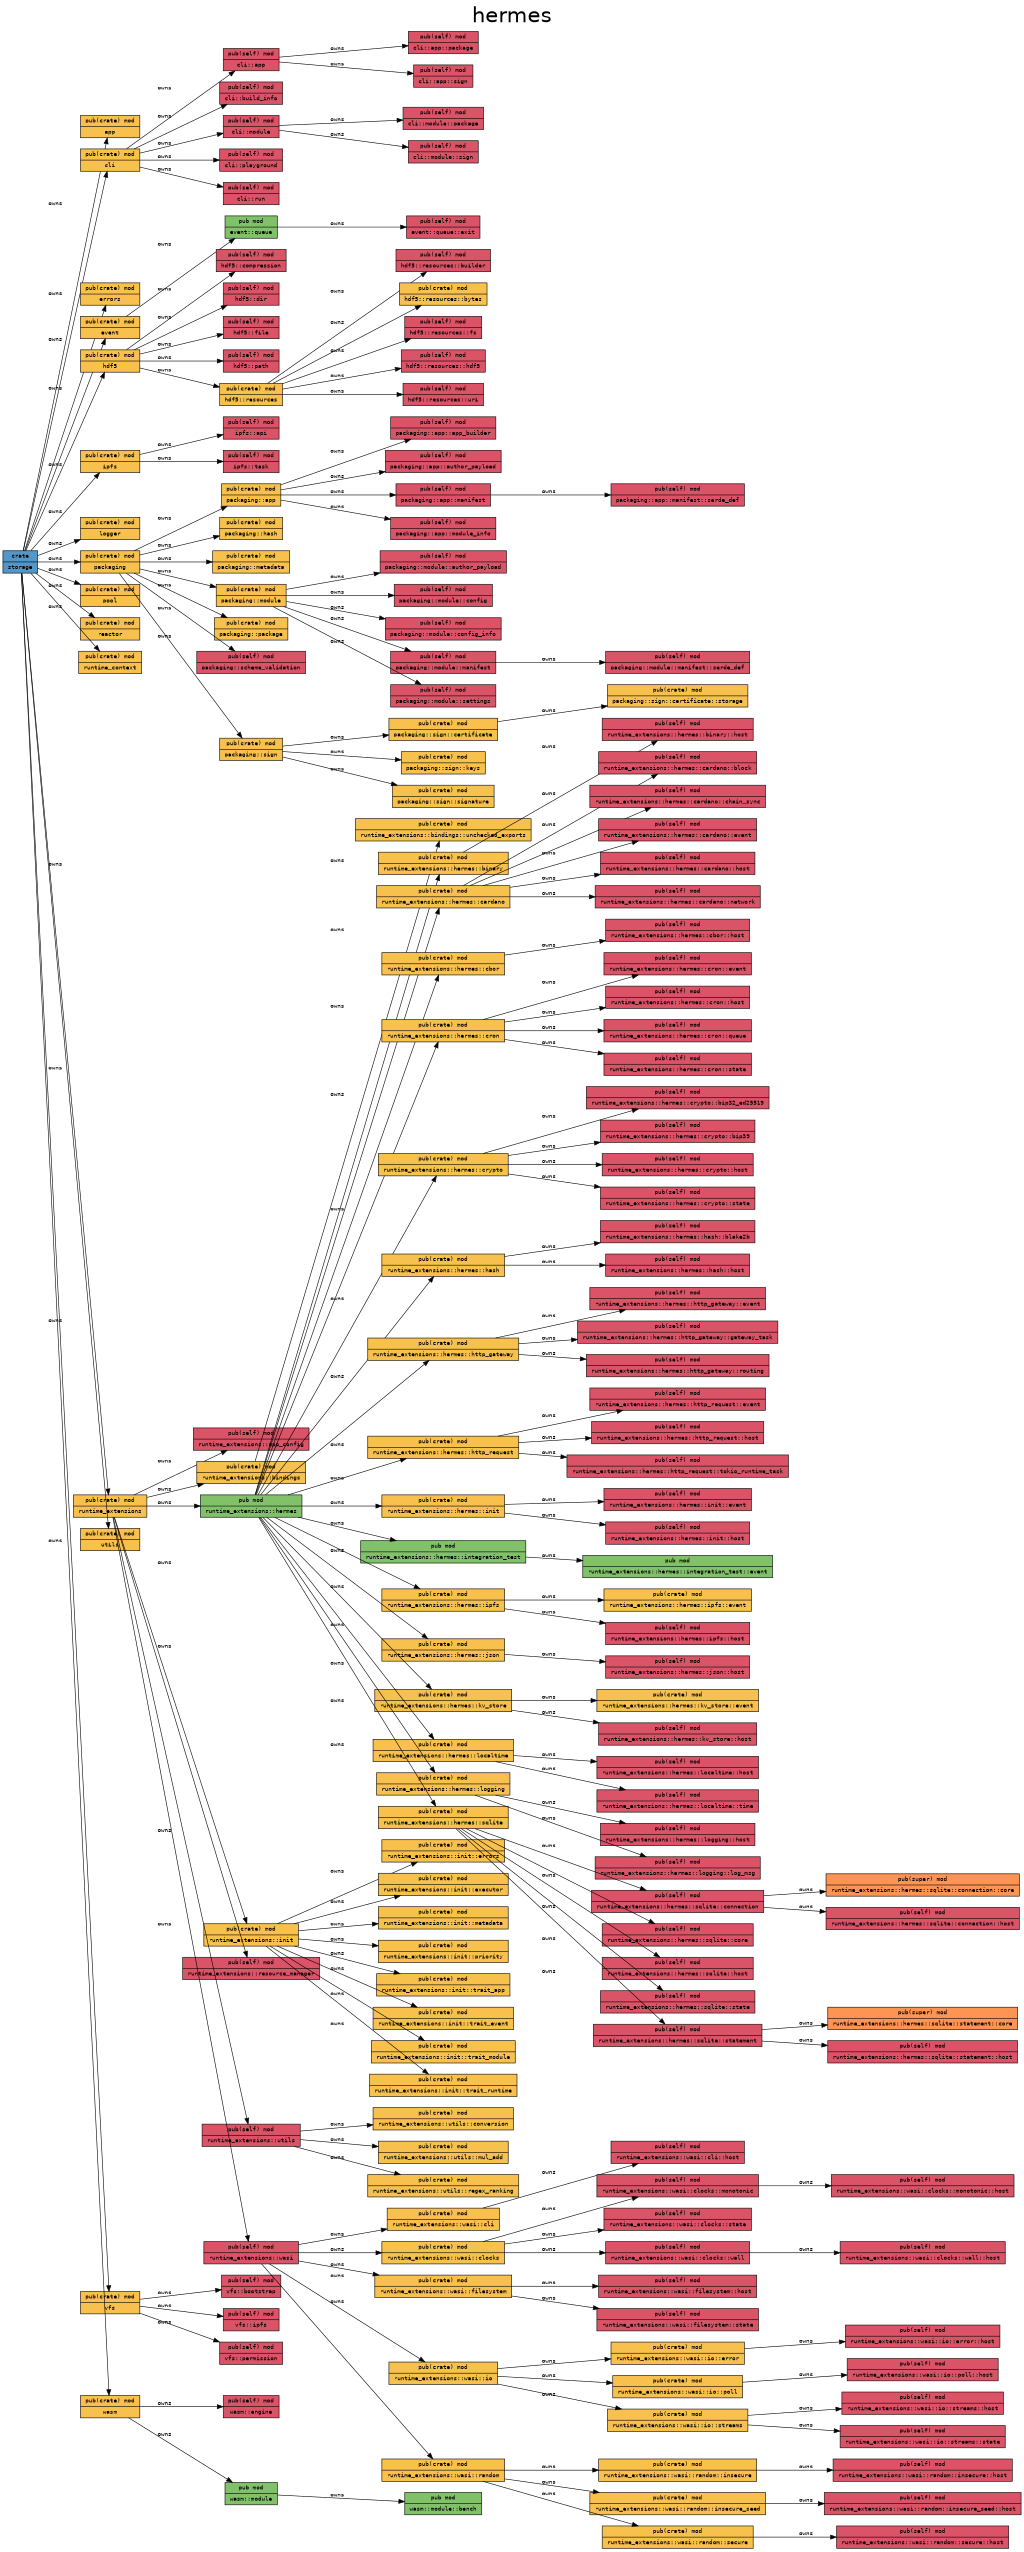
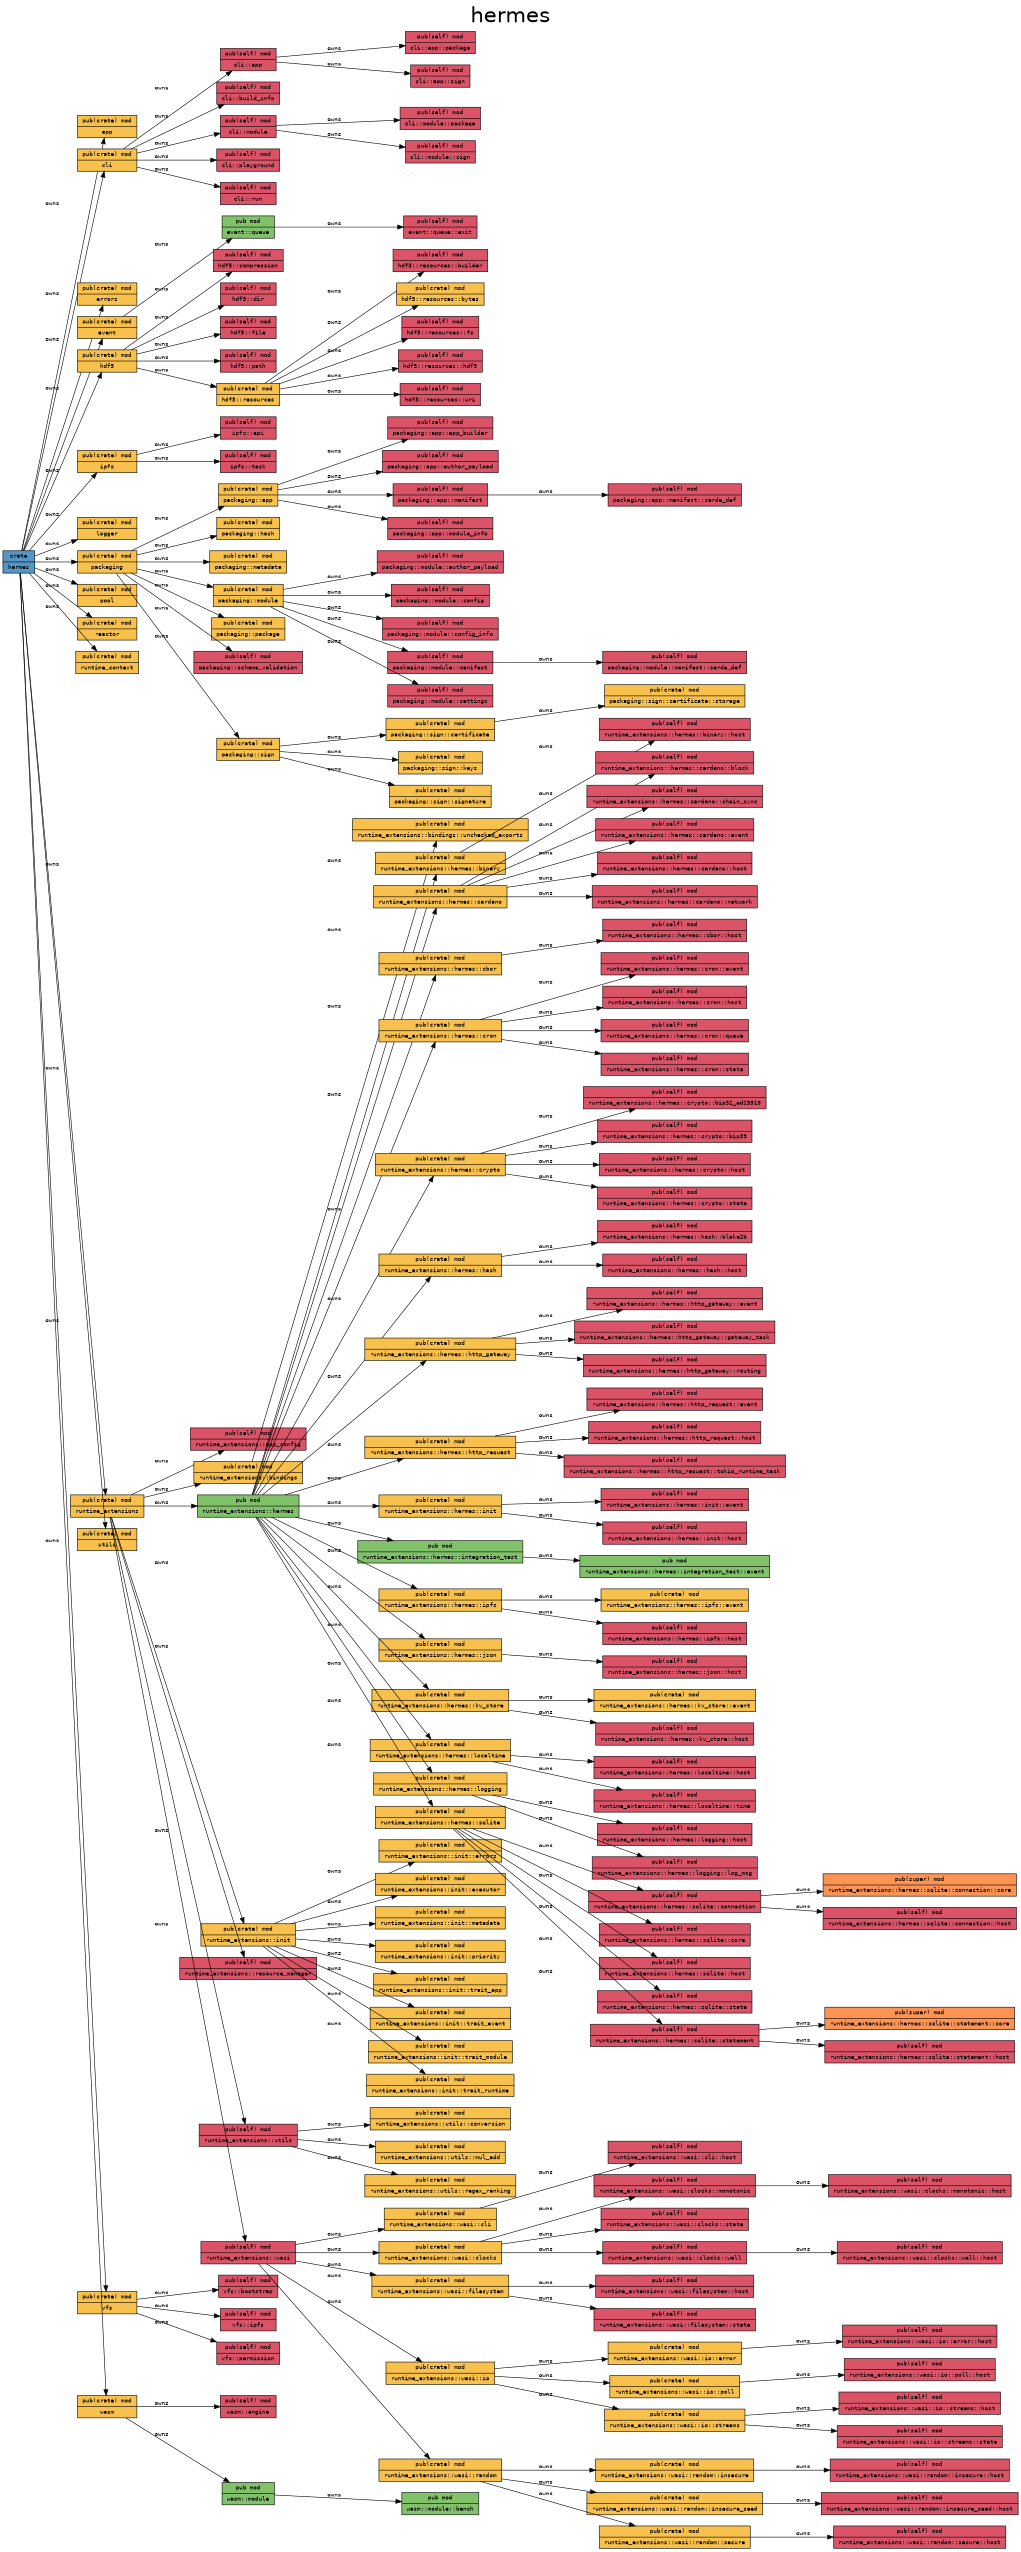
node "crate": text "storage" -> "hermes"
